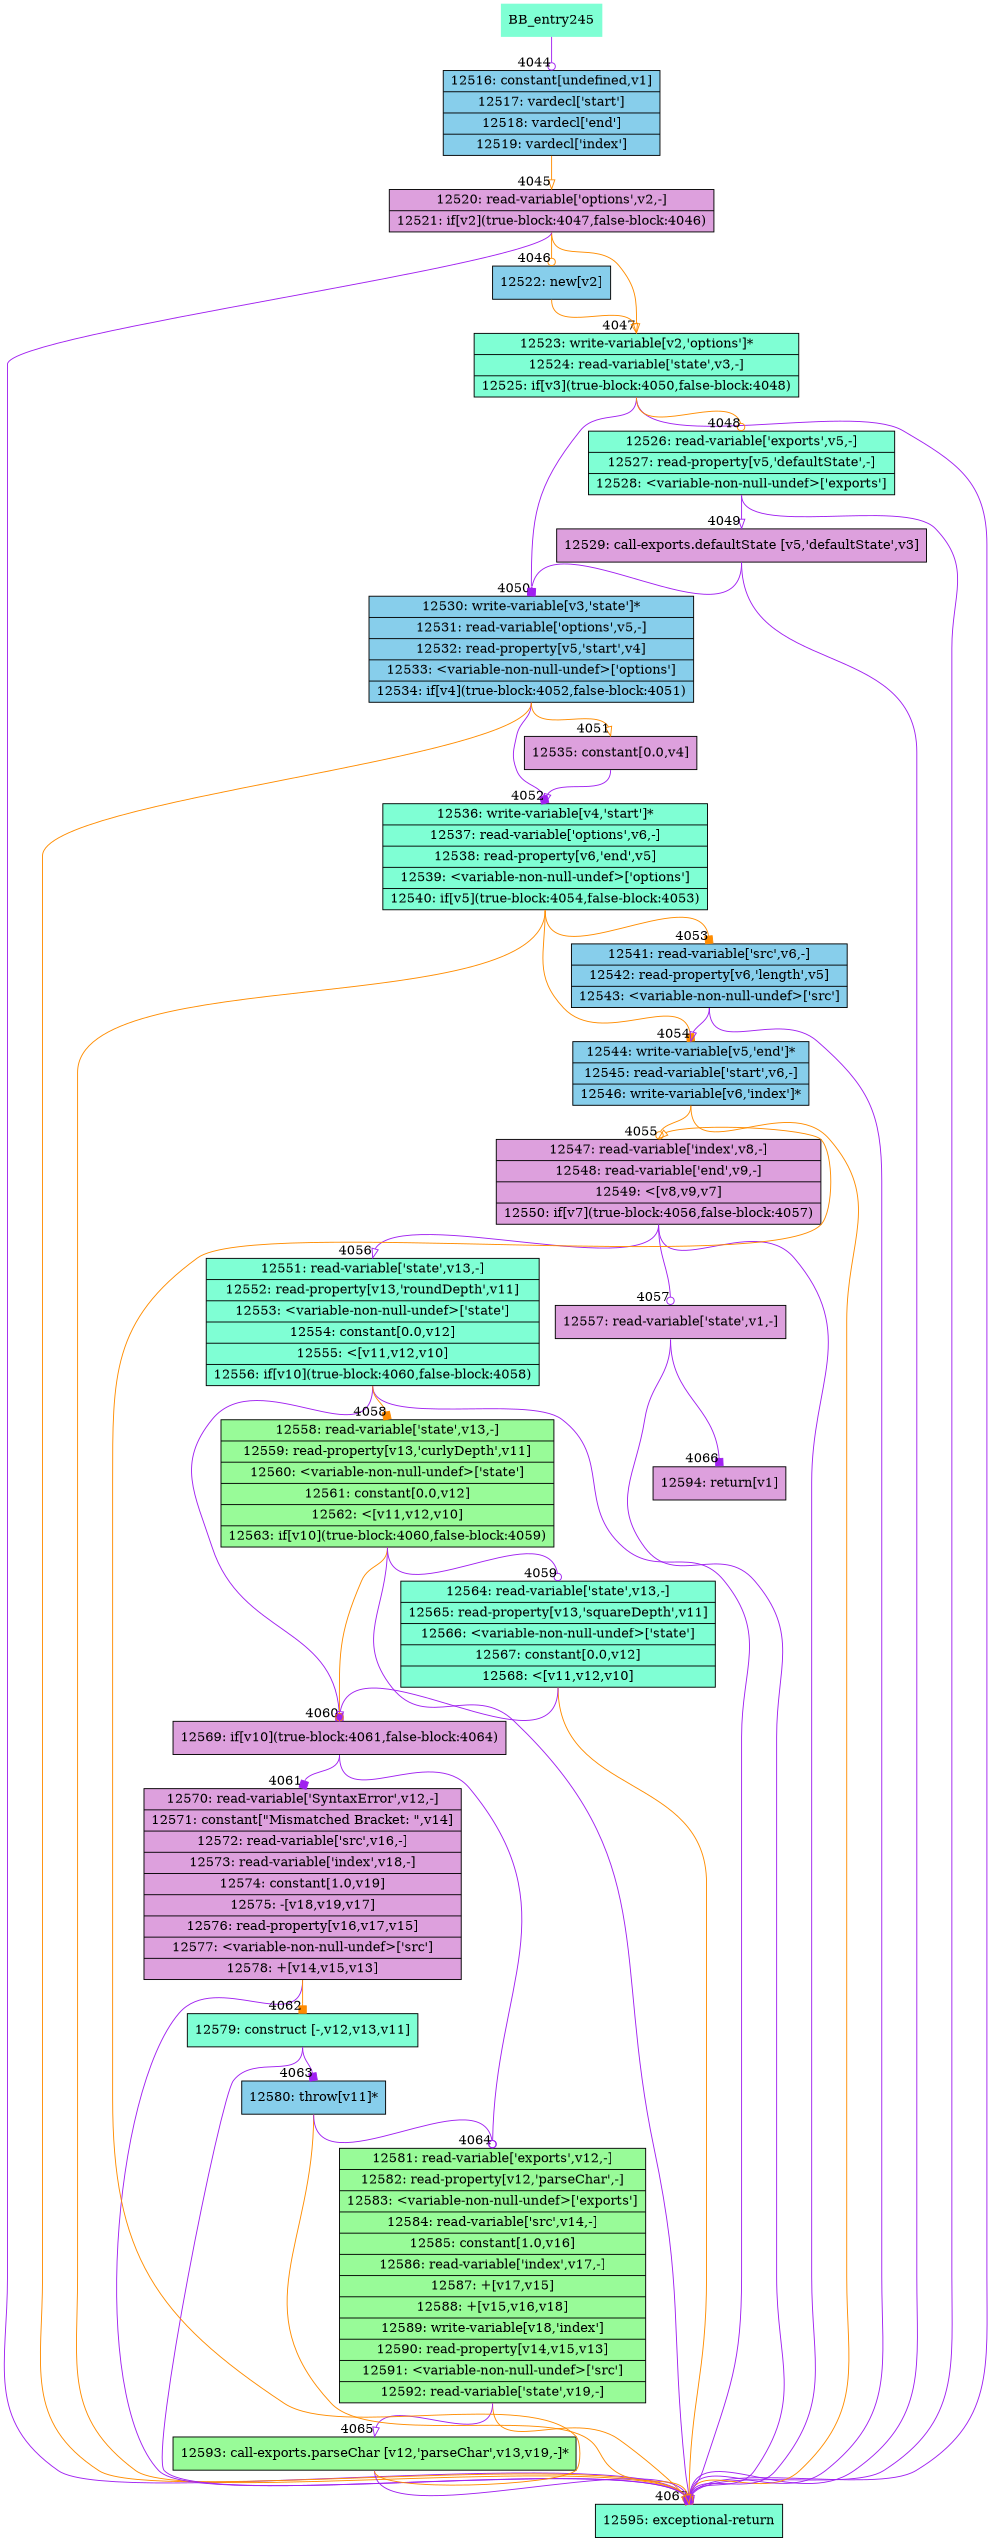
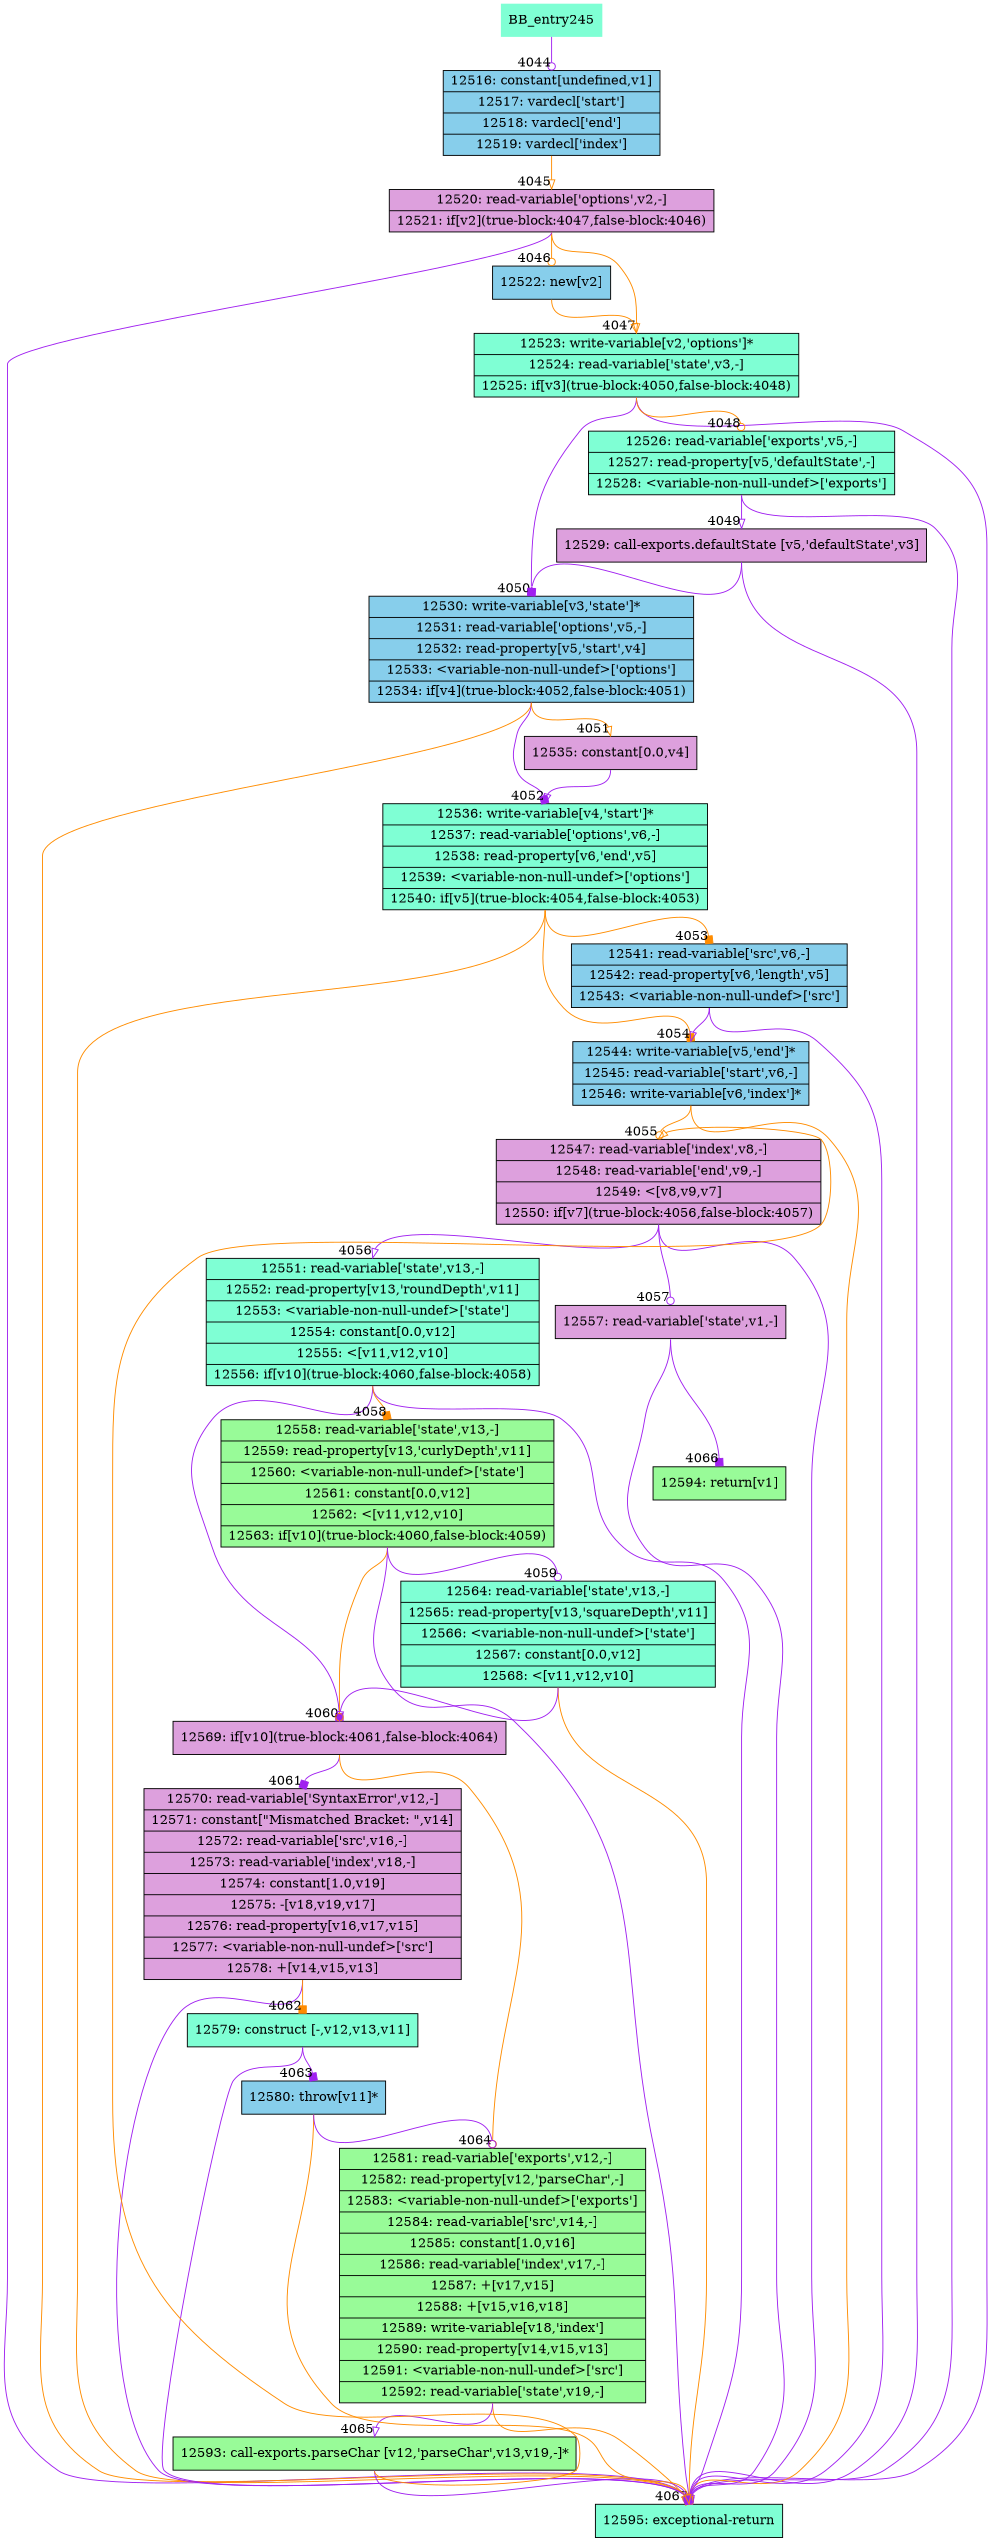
node "12594: return[v1]": fillcolor plum -> palegreen
edge "12569: if[v10](true-block:4061,false-block:4064)" -> "12581: read-variable['exports',v12,-]": color purple -> darkorange
